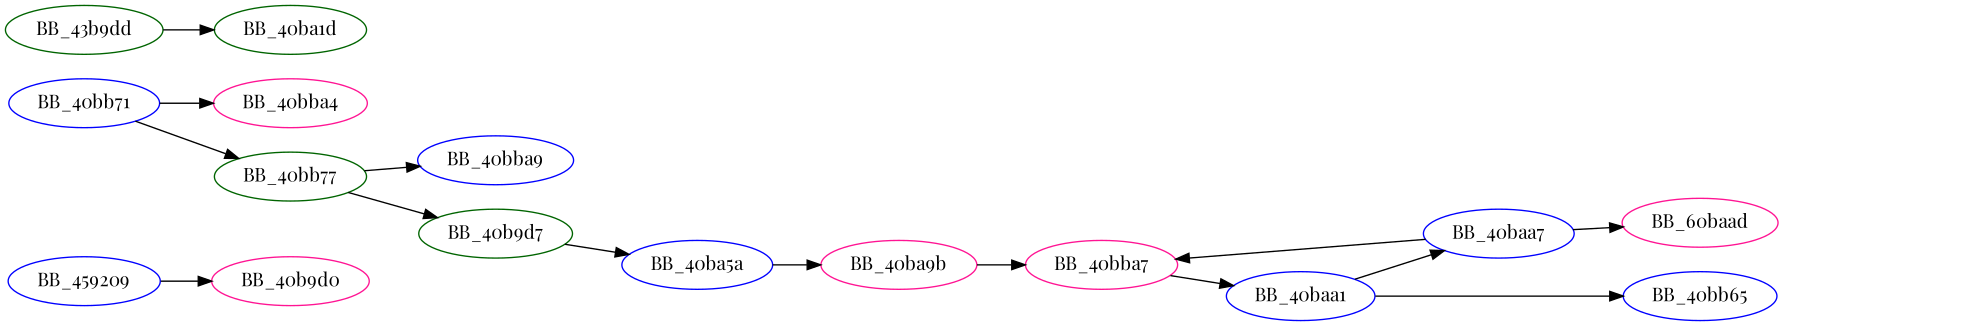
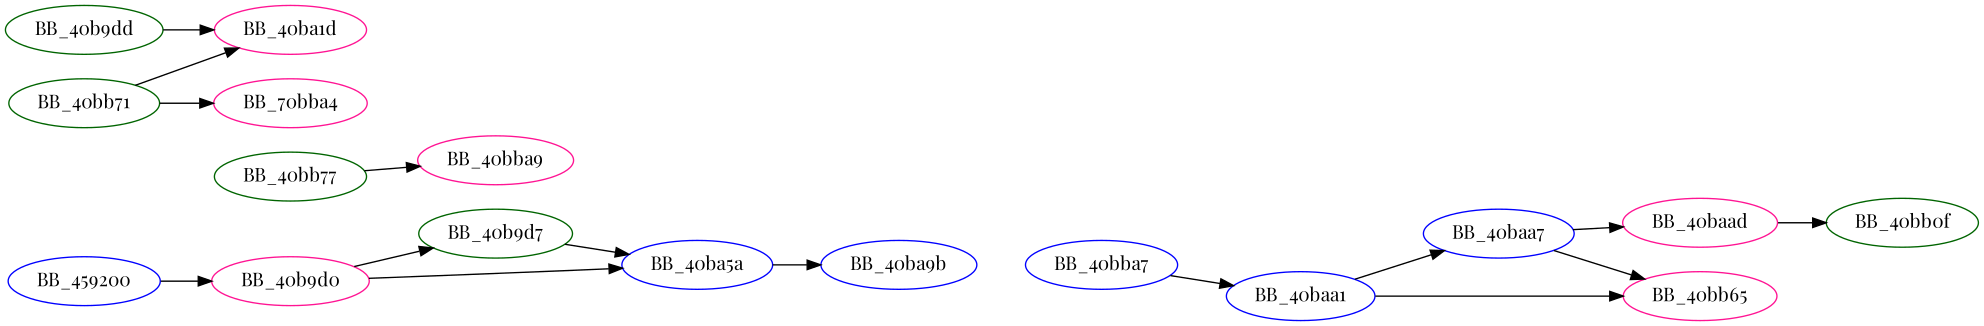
node "BB_43b9dd": label "BB_43b9dd" -> "BB_40b9dd"
node "BB_40ba1d": color darkgreen -> deeppink
node "BB_40bb71": color blue -> darkgreen
node "BB_40bba4": label "BB_40bba4" -> "BB_70bba4"
edge "BB_40bb71" -> "BB_40bb77": now "BB_40bb71" -> "BB_40ba1d"
node "BB_40bba9": color blue -> deeppink
edge "BB_40bb77" -> "BB_40b9d7": now "BB_40b9d0" -> "BB_40b9d7"
node "BB_60baad": label "BB_60baad" -> "BB_40baad"
node "BB_40bb0f": added
edge "BB_40baa7" -> "BB_40bba7": now "BB_40baa7" -> "BB_40bb65"
node "BB_40ba9b": color deeppink -> blue
edge "BB_40ba9b" -> "BB_40bba7": removed
node "BB_40bba7": color deeppink -> blue
edge "BB_40b9d0" -> "BB_40ba5a": added
node "BB_459209": label "BB_459209" -> "BB_459200"
node "BB_40bb65": color blue -> deeppink
